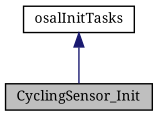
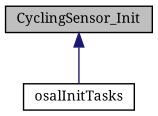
edge "CyclingSensor_Init" -> "osalInitTasks": reversed
